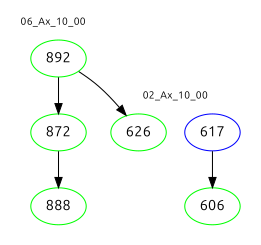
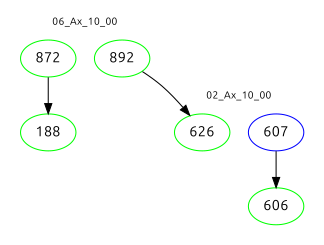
edge "892" -> "872": removed
node "617": label "617" -> "607"
node "888": label "888" -> "188"
